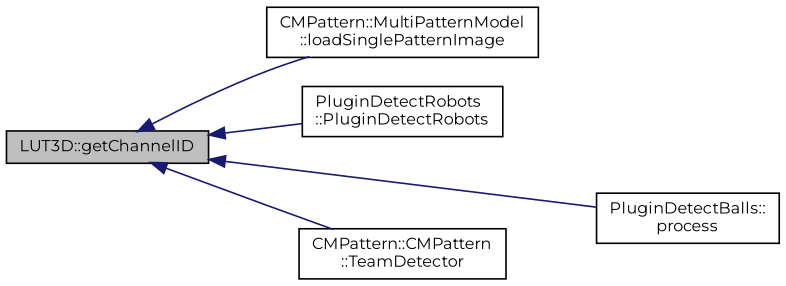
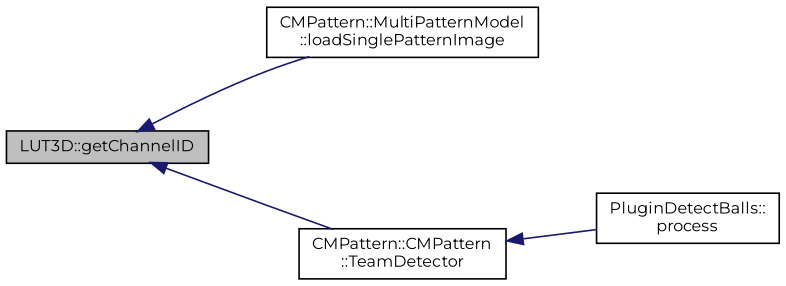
node "PluginDetectRobots ::PluginDetectRobots": removed
edge "PluginDetectBalls:: process" -> "LUT3D::getChannelID": now "PluginDetectBalls:: process" -> "CMPattern::CMPattern ::TeamDetector"
